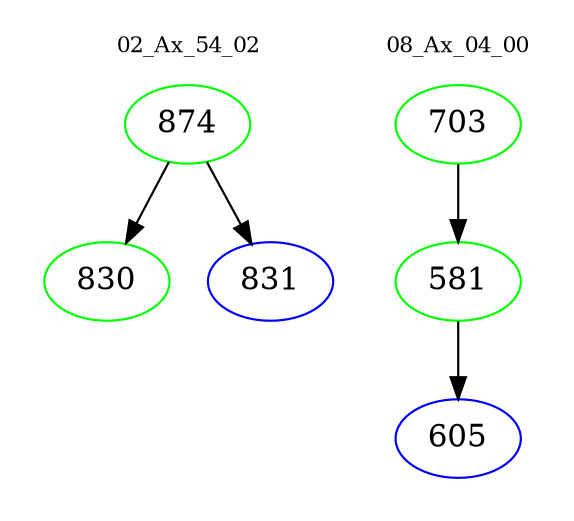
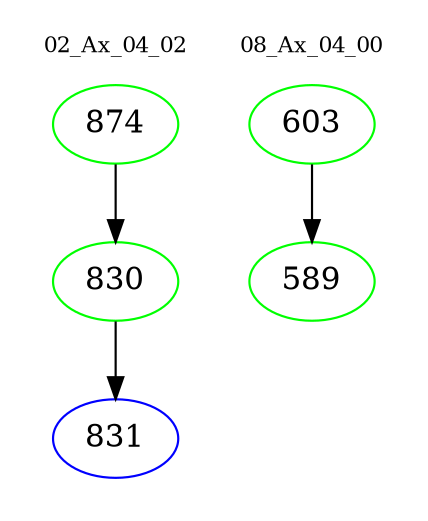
cluster "02_Ax_54_02": label "02_Ax_54_02" -> "02_Ax_04_02"
node "703": label "703" -> "603"
edge "874" -> "831": now "830" -> "831"
node "581": label "581" -> "589"
node "605": removed
